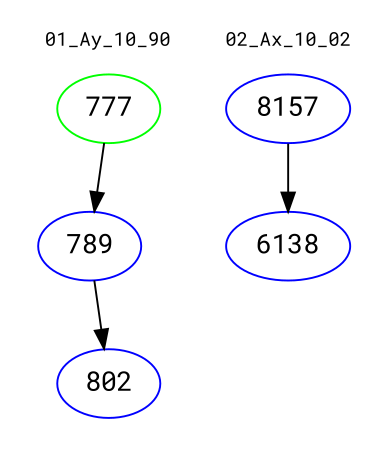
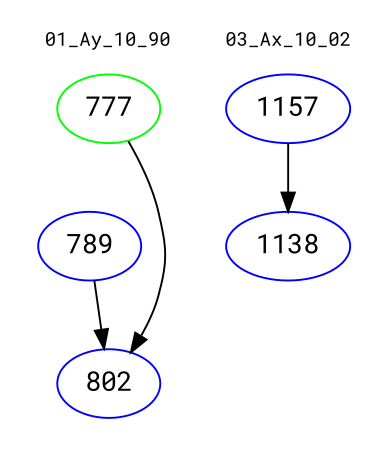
cluster "02_Ax_10_02": label "02_Ax_10_02" -> "03_Ax_10_02"
node "8157": label "8157" -> "1157"
edge "777" -> "789": now "777" -> "802"
node "6138": label "6138" -> "1138"
